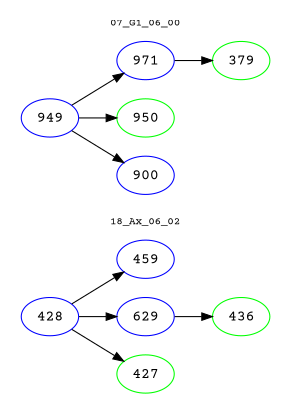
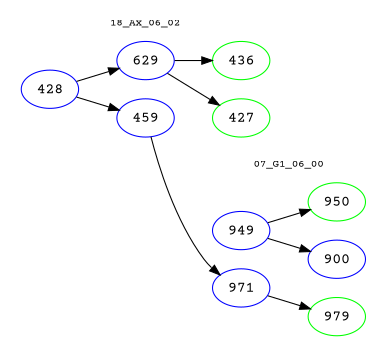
node "379": label "379" -> "979"
edge "949" -> "971": now "459" -> "971"
edge "428" -> "427": now "629" -> "427"
